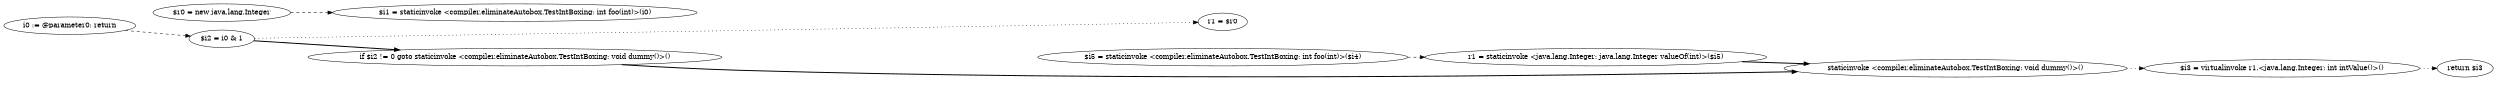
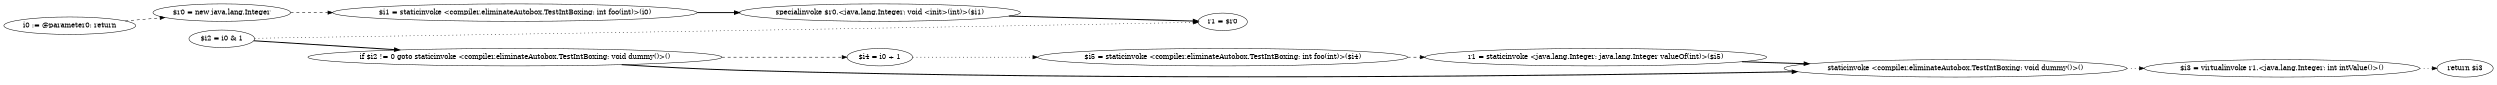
node "specialinvoke $r0.<java.lang.Integer: void <init>(int)>($i1)": added
edge "i0 := @parameter0: return" -> "$i2 = i0 & 1": now "i0 := @parameter0: return" -> "$r0 = new java.lang.Integer"
node "$i4 = i0 + 1": added
